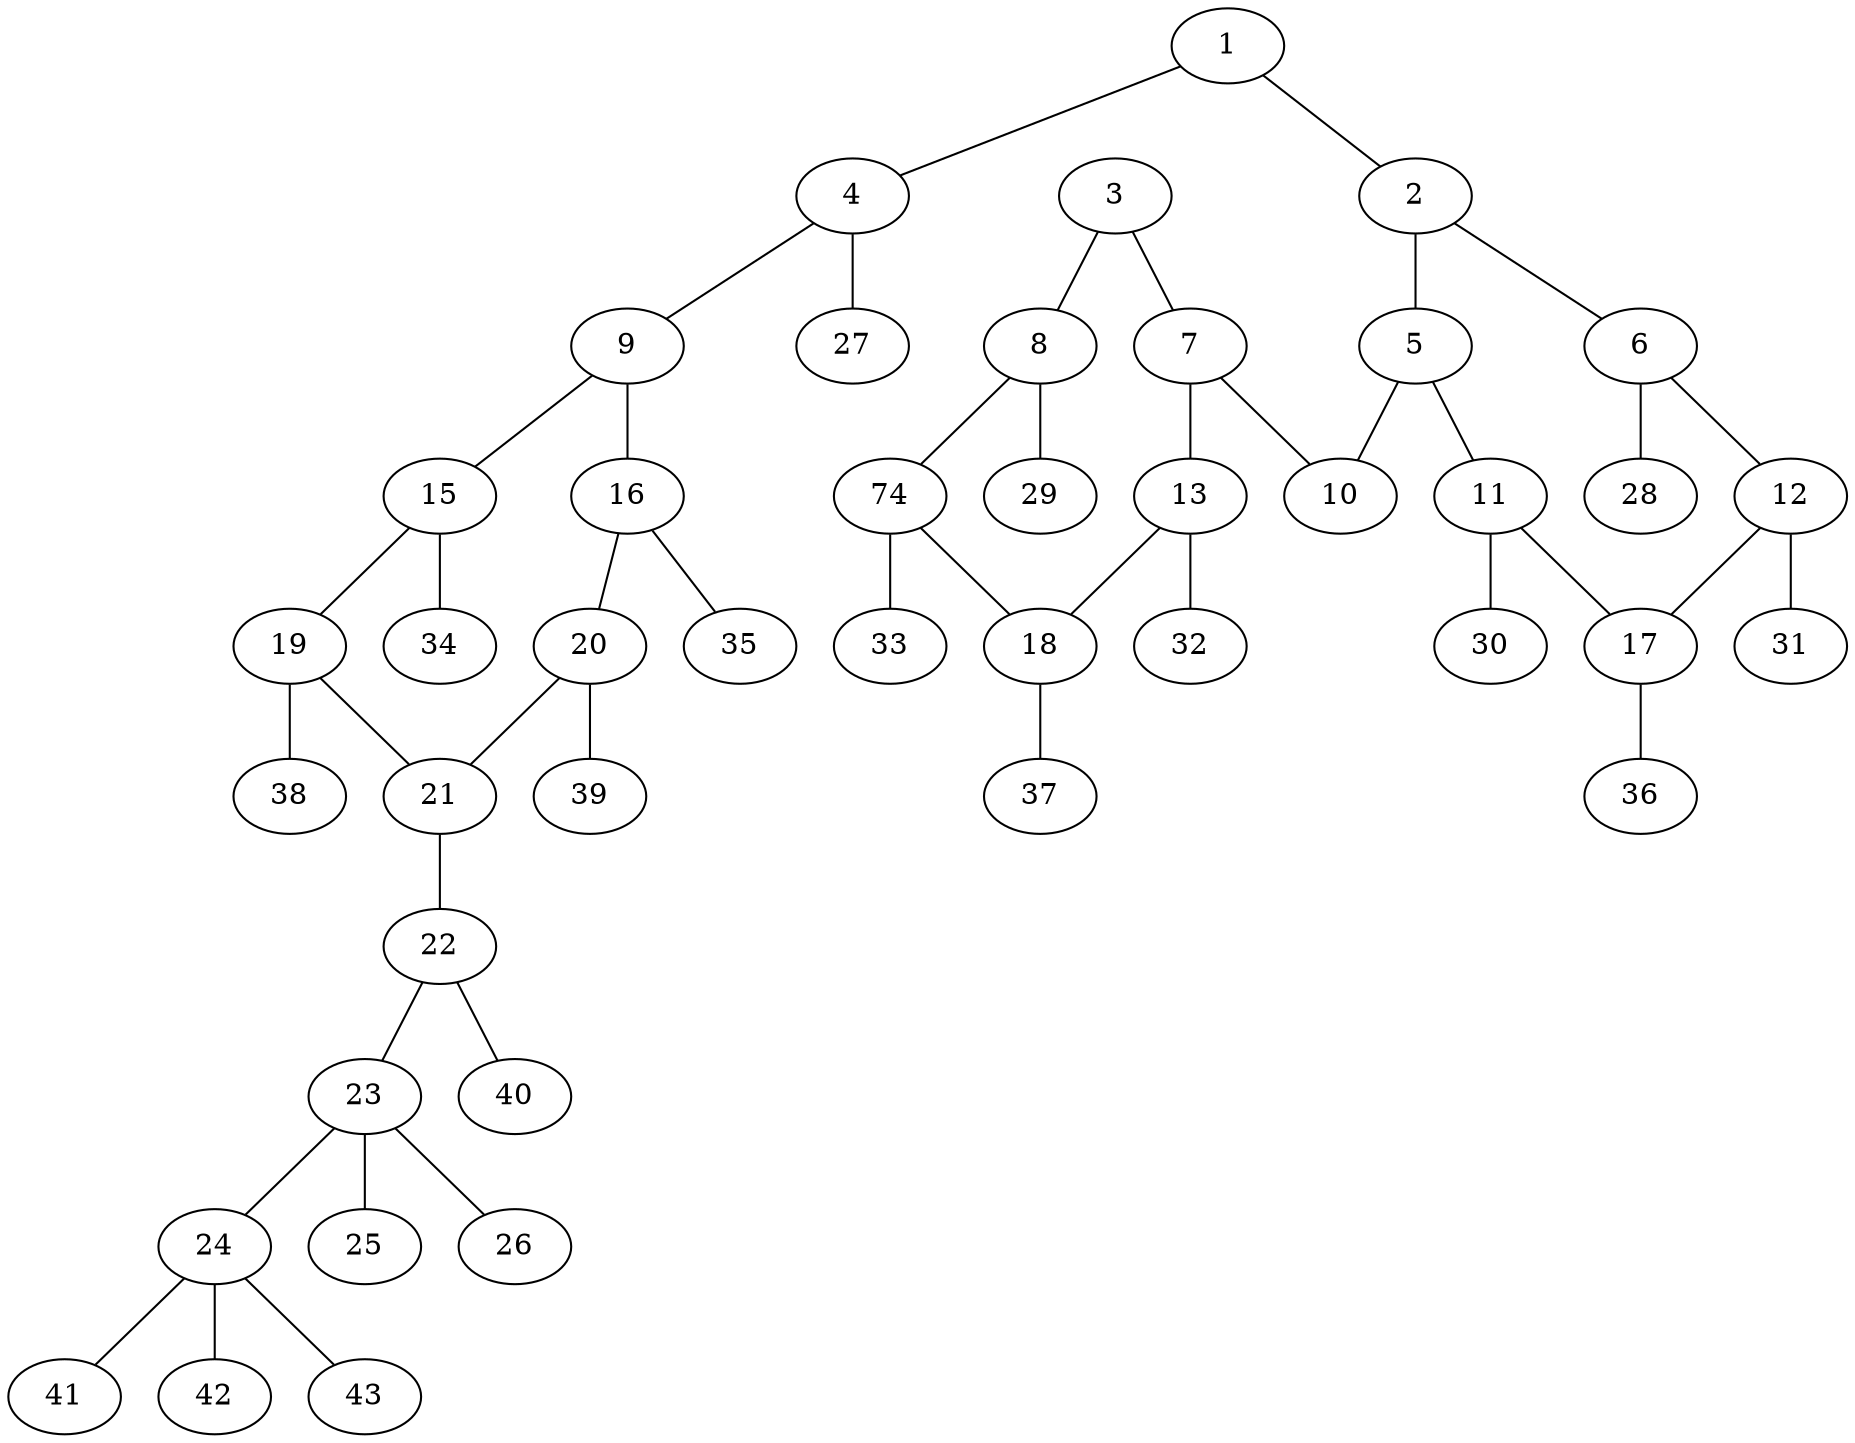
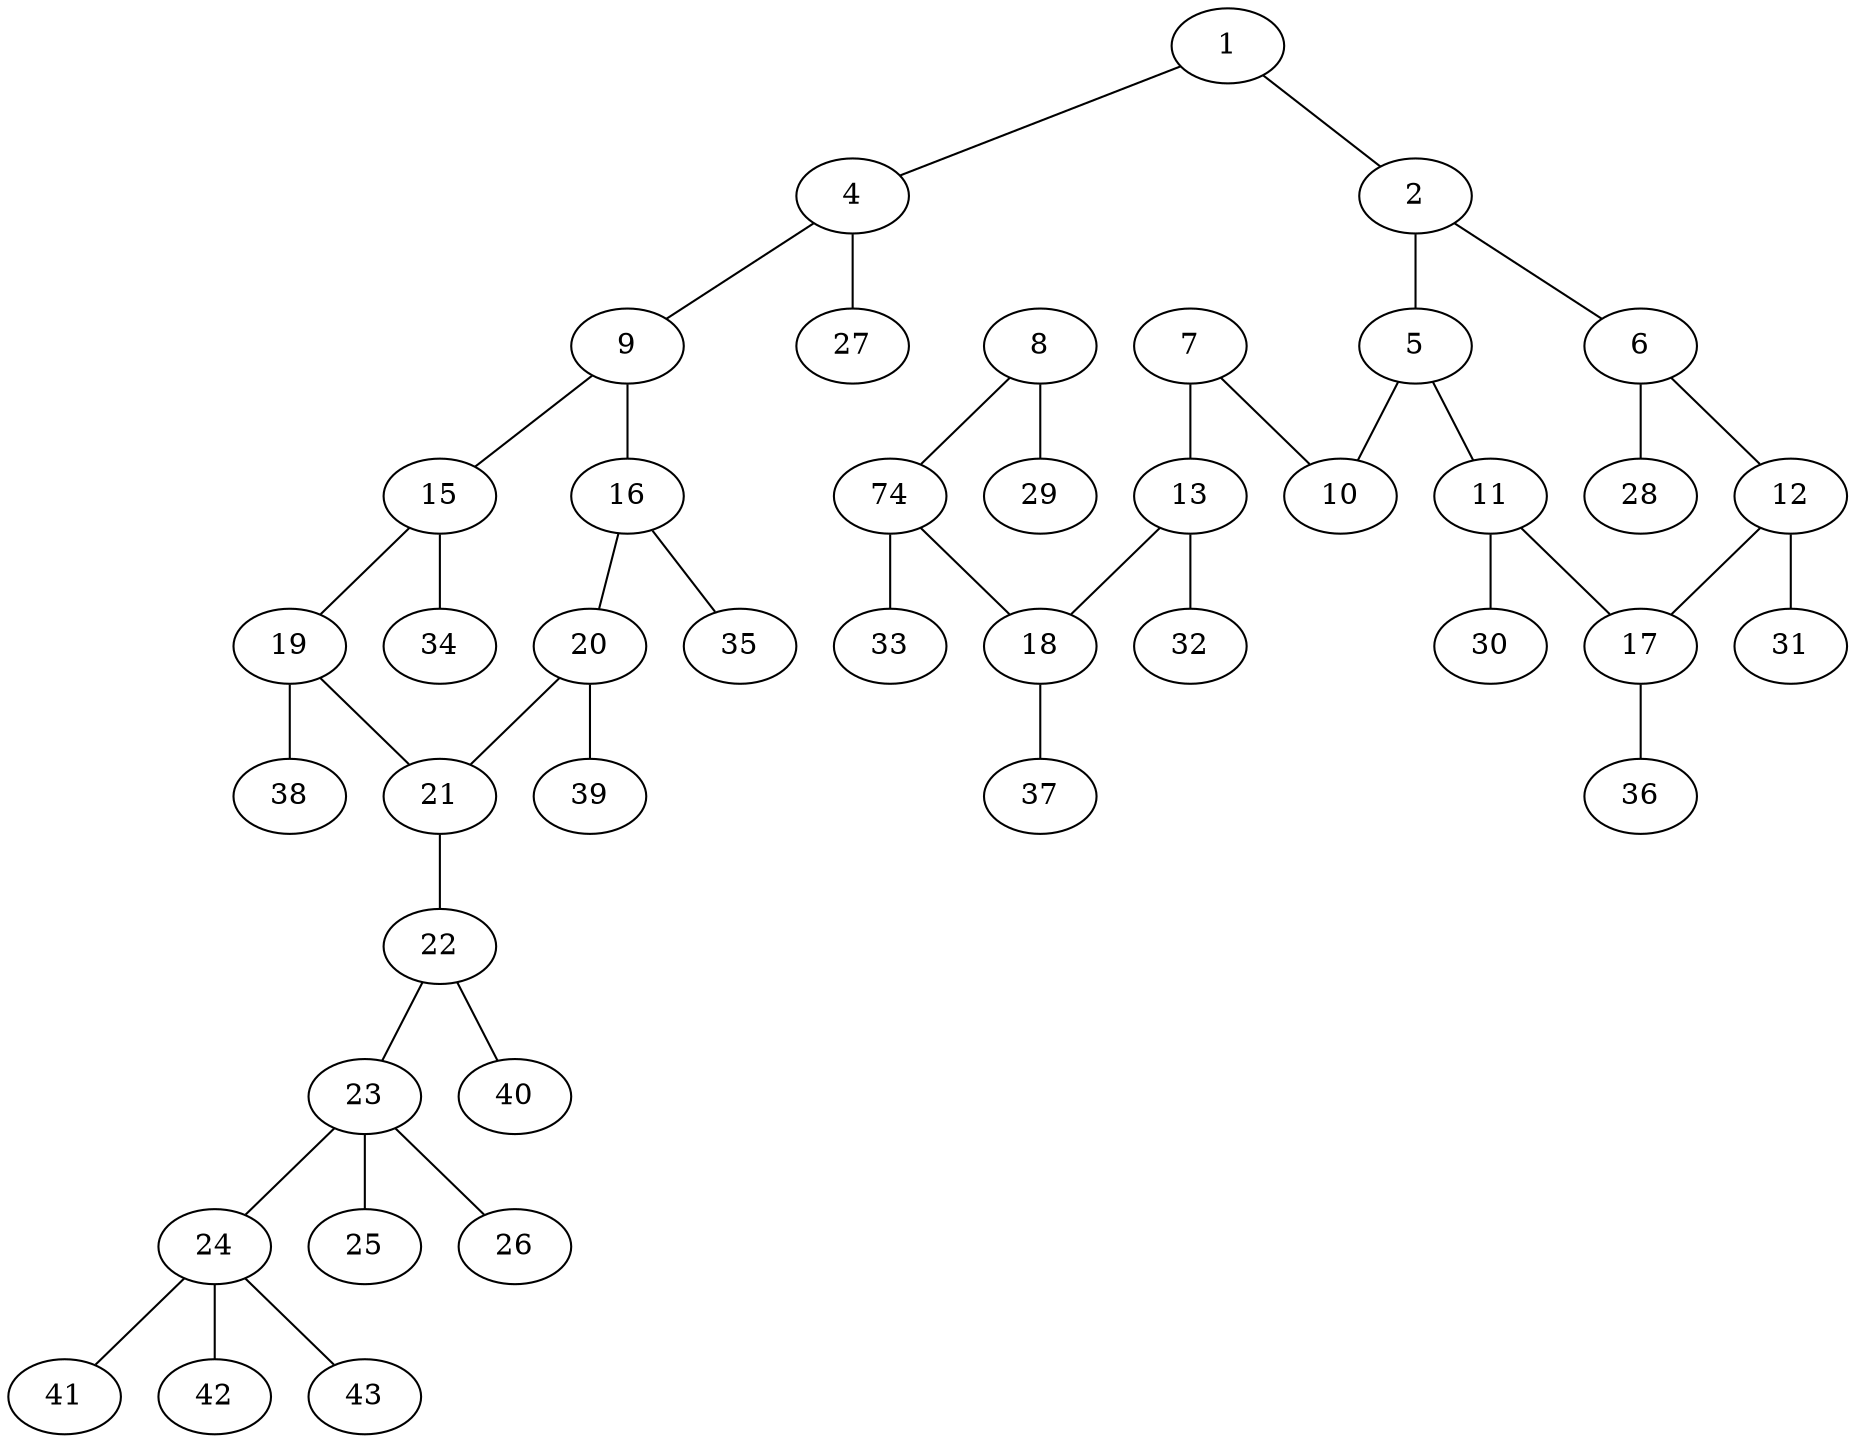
node "3": removed
